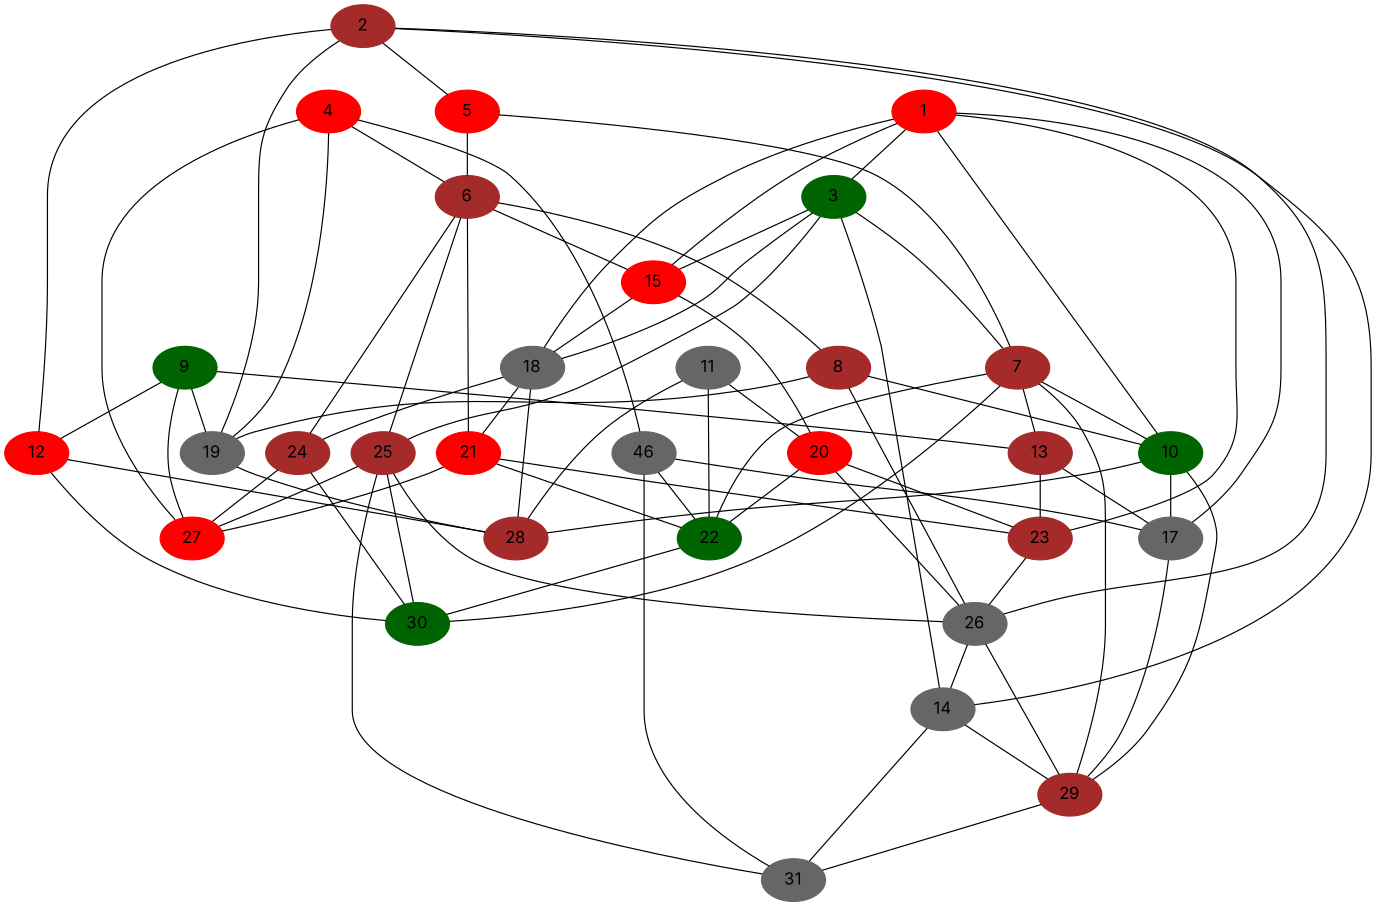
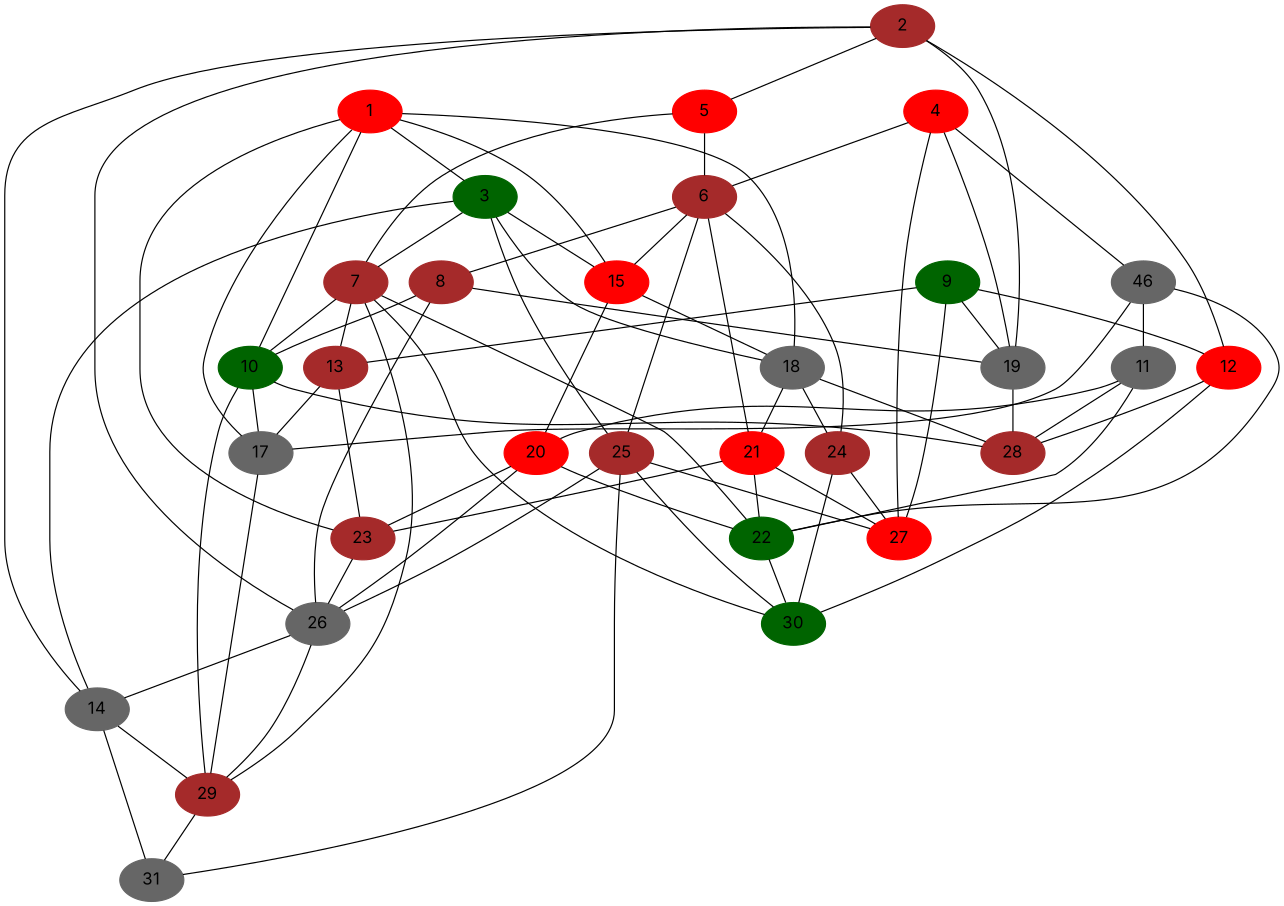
edge "46" -- "31": now "46" -- "11"
